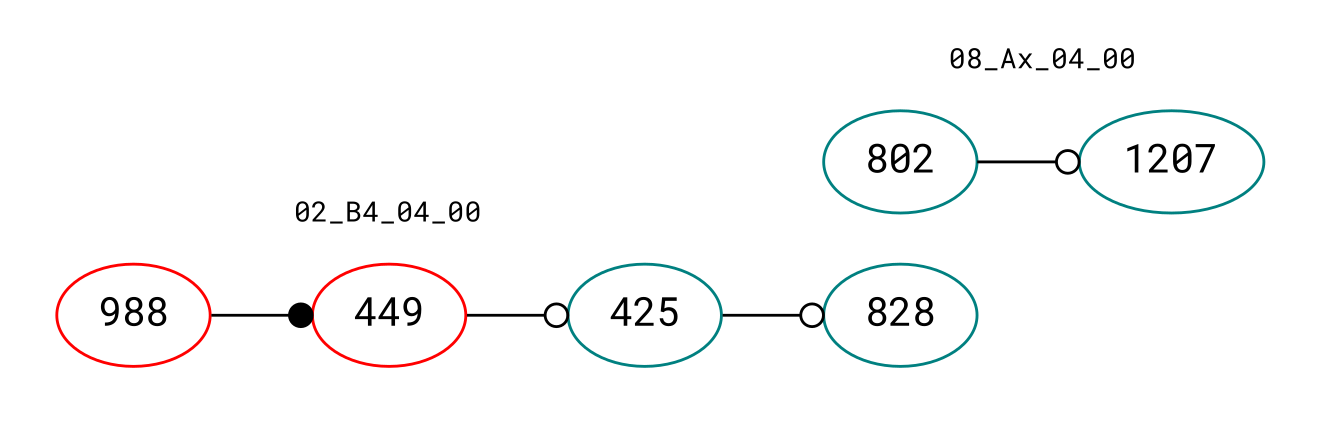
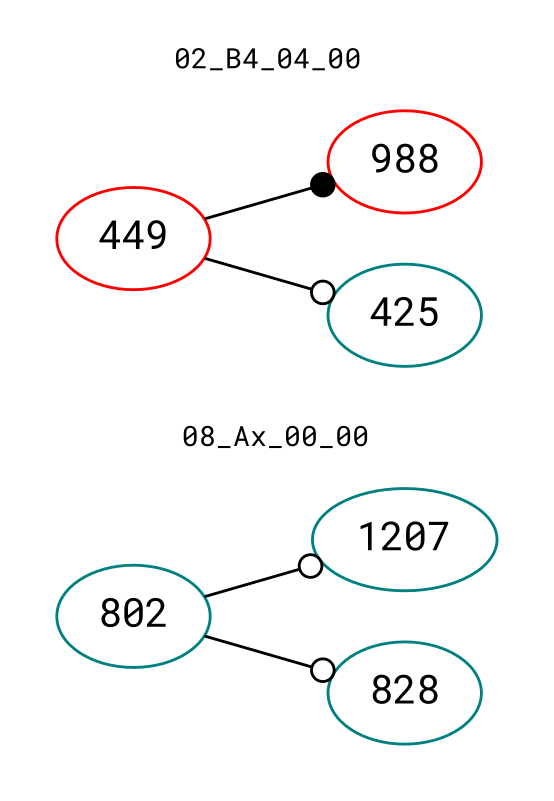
cluster "08_Ax_04_00": label "08_Ax_04_00" -> "08_Ax_00_00"
edge "988" -> "449": reversed
edge "425" -> "828": now "802" -> "828"
